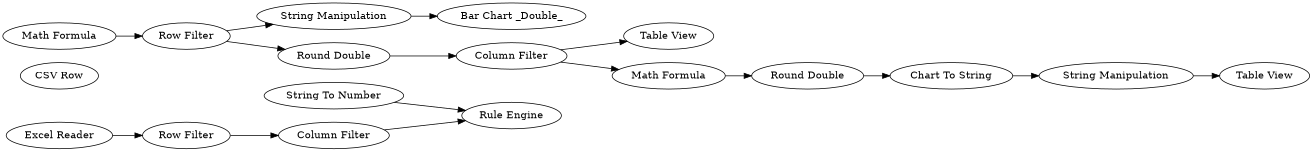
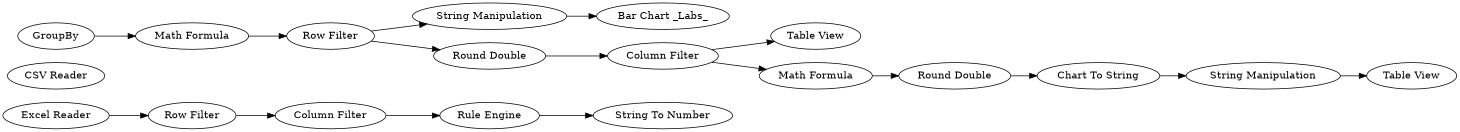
node "Bar Chart _Double_": label "Bar Chart _Double_" -> "Bar Chart _Labs_"
node "GroupBy": added
node "CSV Row": label "CSV Row" -> "CSV Reader"
edge "String To Number" -> "Rule Engine": reversed
